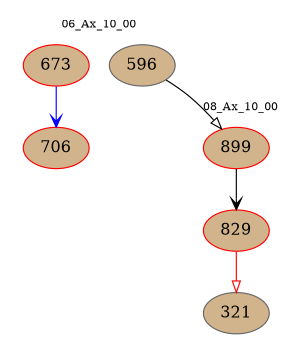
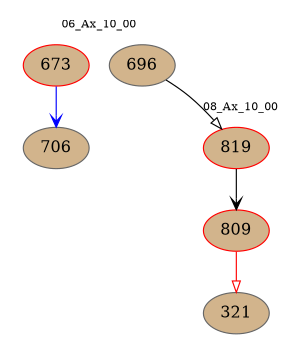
node "596": label "596" -> "696"
node "706": color red -> gray40
node "899": label "899" -> "819"
node "829": label "829" -> "809"
